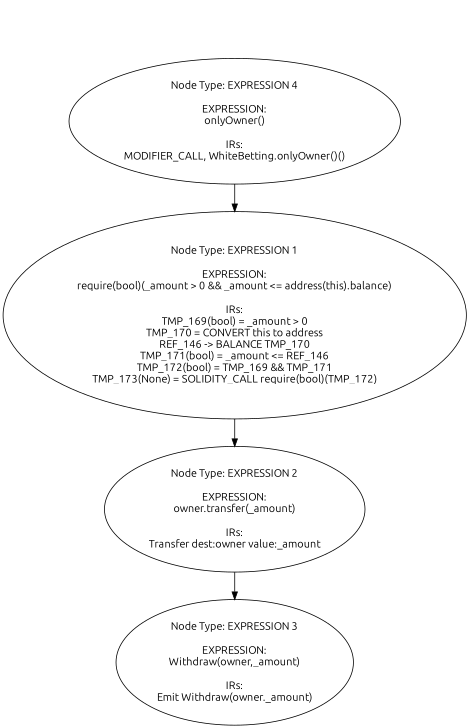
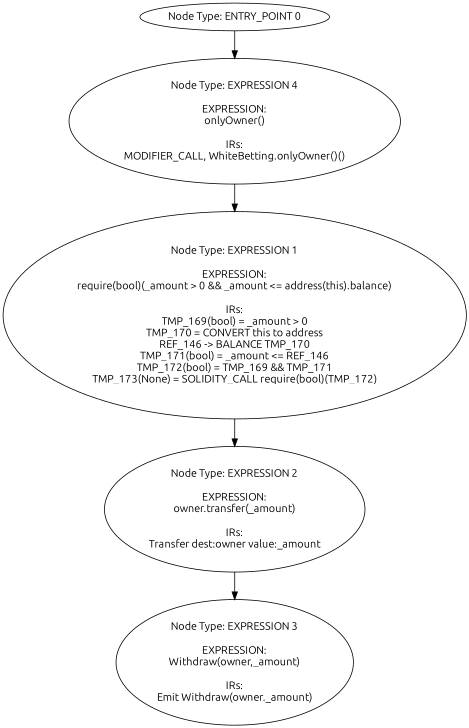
node "Node Type: ENTRY_POINT 0": added
